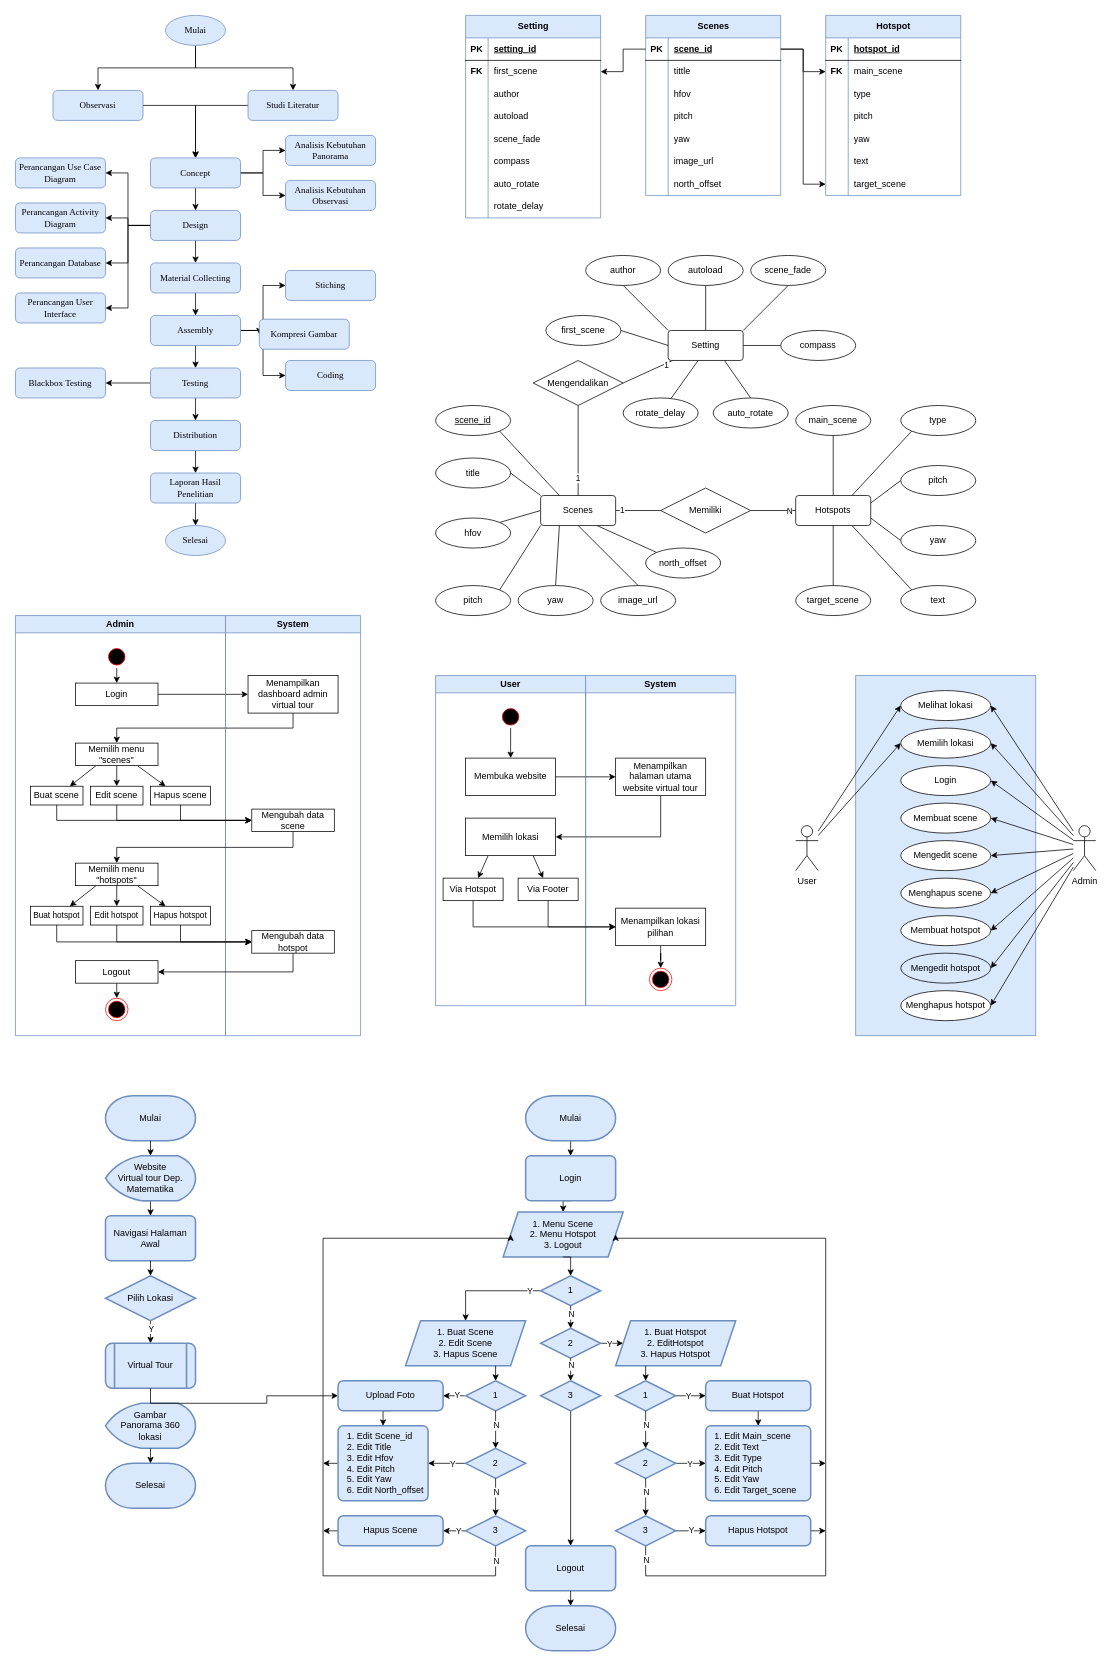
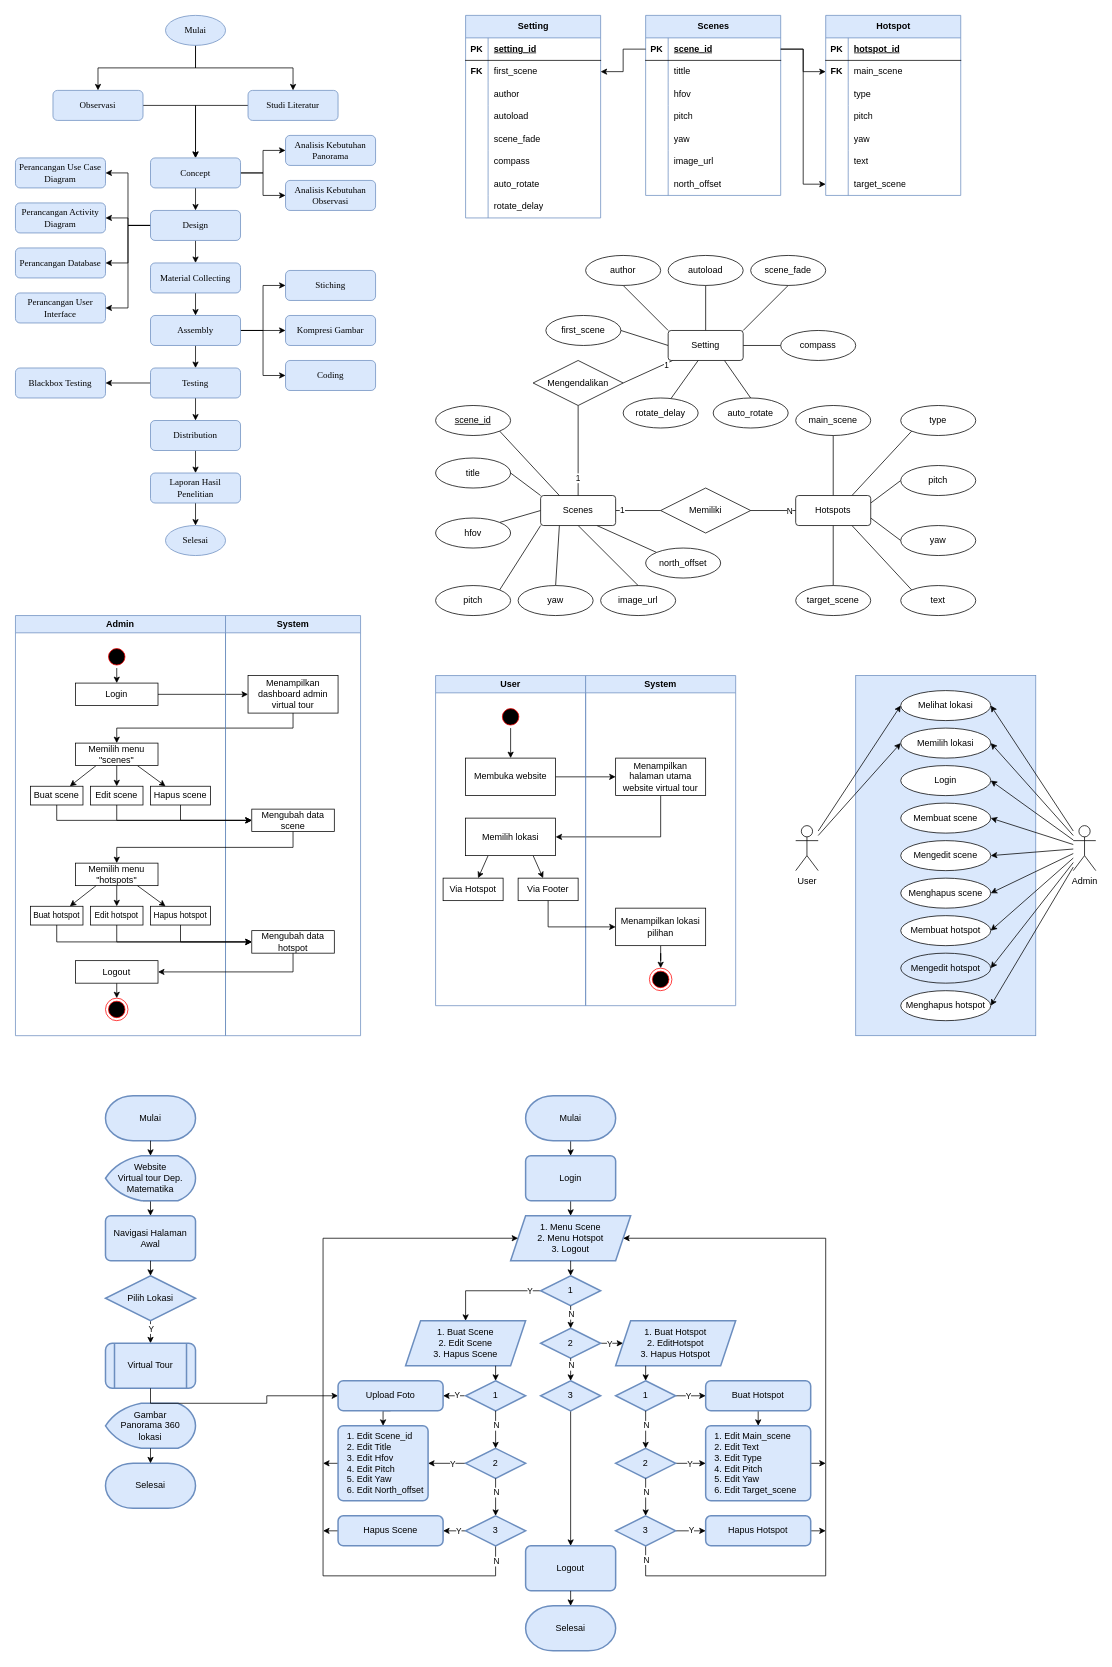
node "Kompresi Gambar": moved (304, 334) -> (330, 330)
edge "Via Hotspot" -> "Menampilkan lokasi pilihan": removed
node "1. Menu Scene 2. Menu Hotspot 3. Logout": moved (563, 1234) -> (570, 1238)
